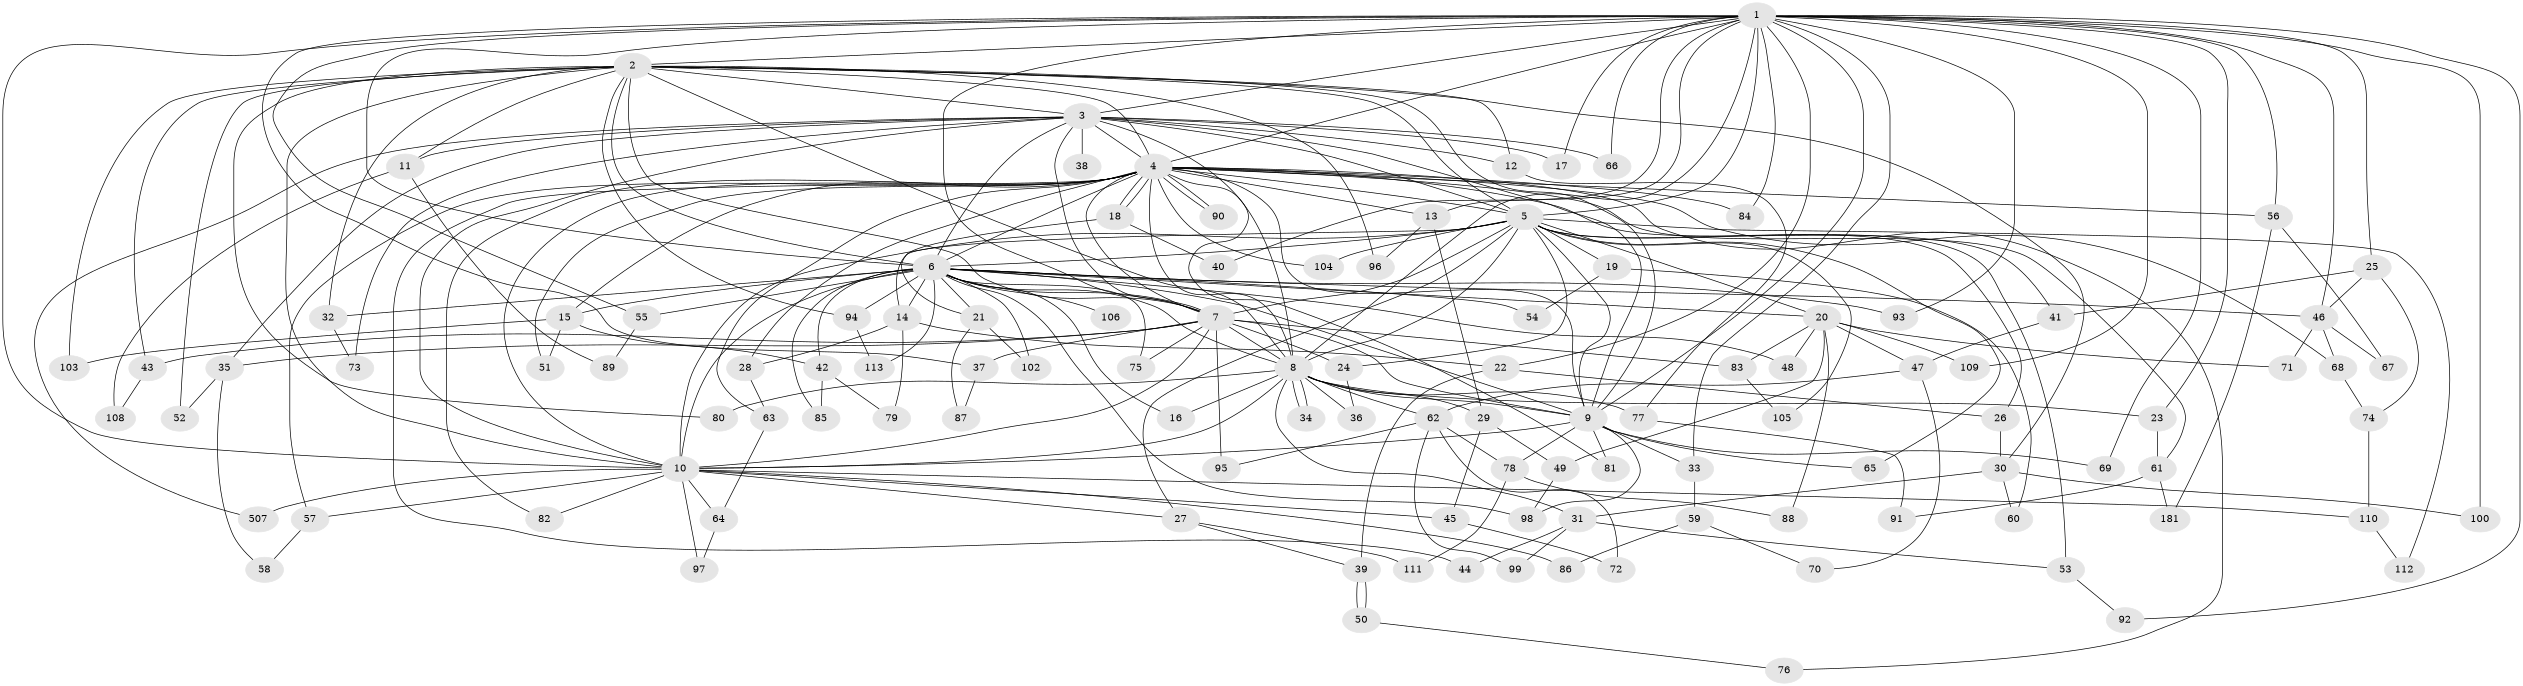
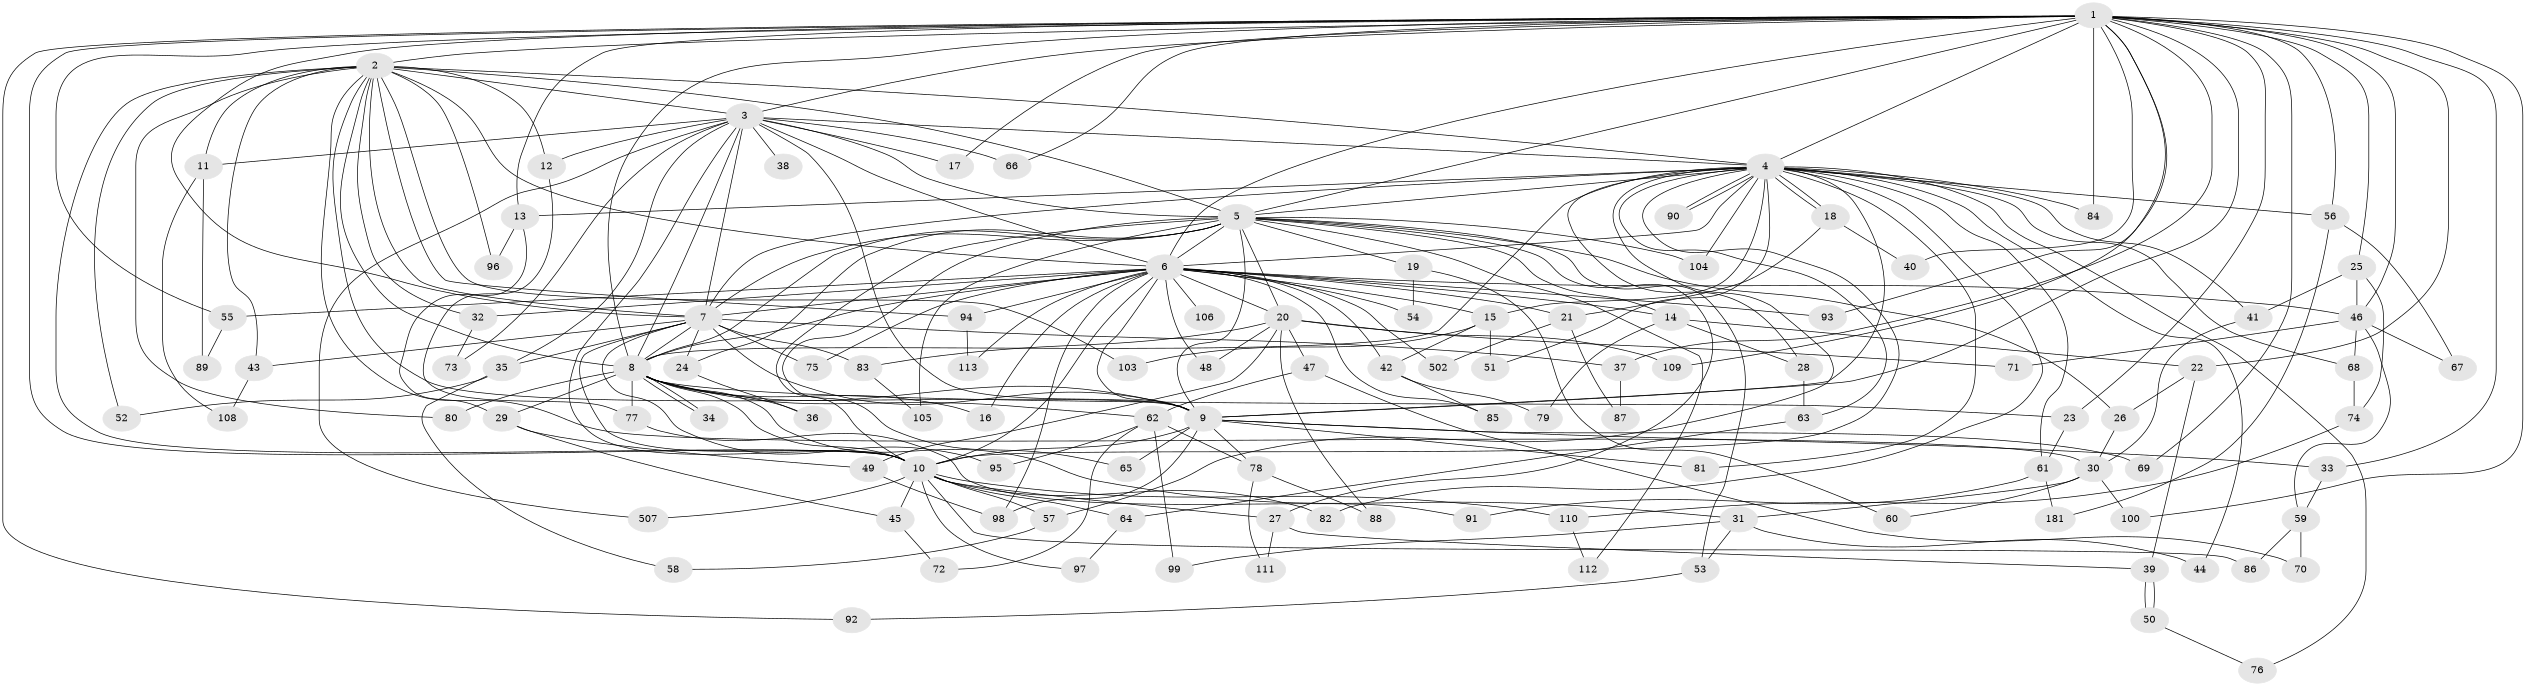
edge "41" -- "47": now "41" -- "30"
node "102": label "102" -> "502"
edge "46" -- "59": added
